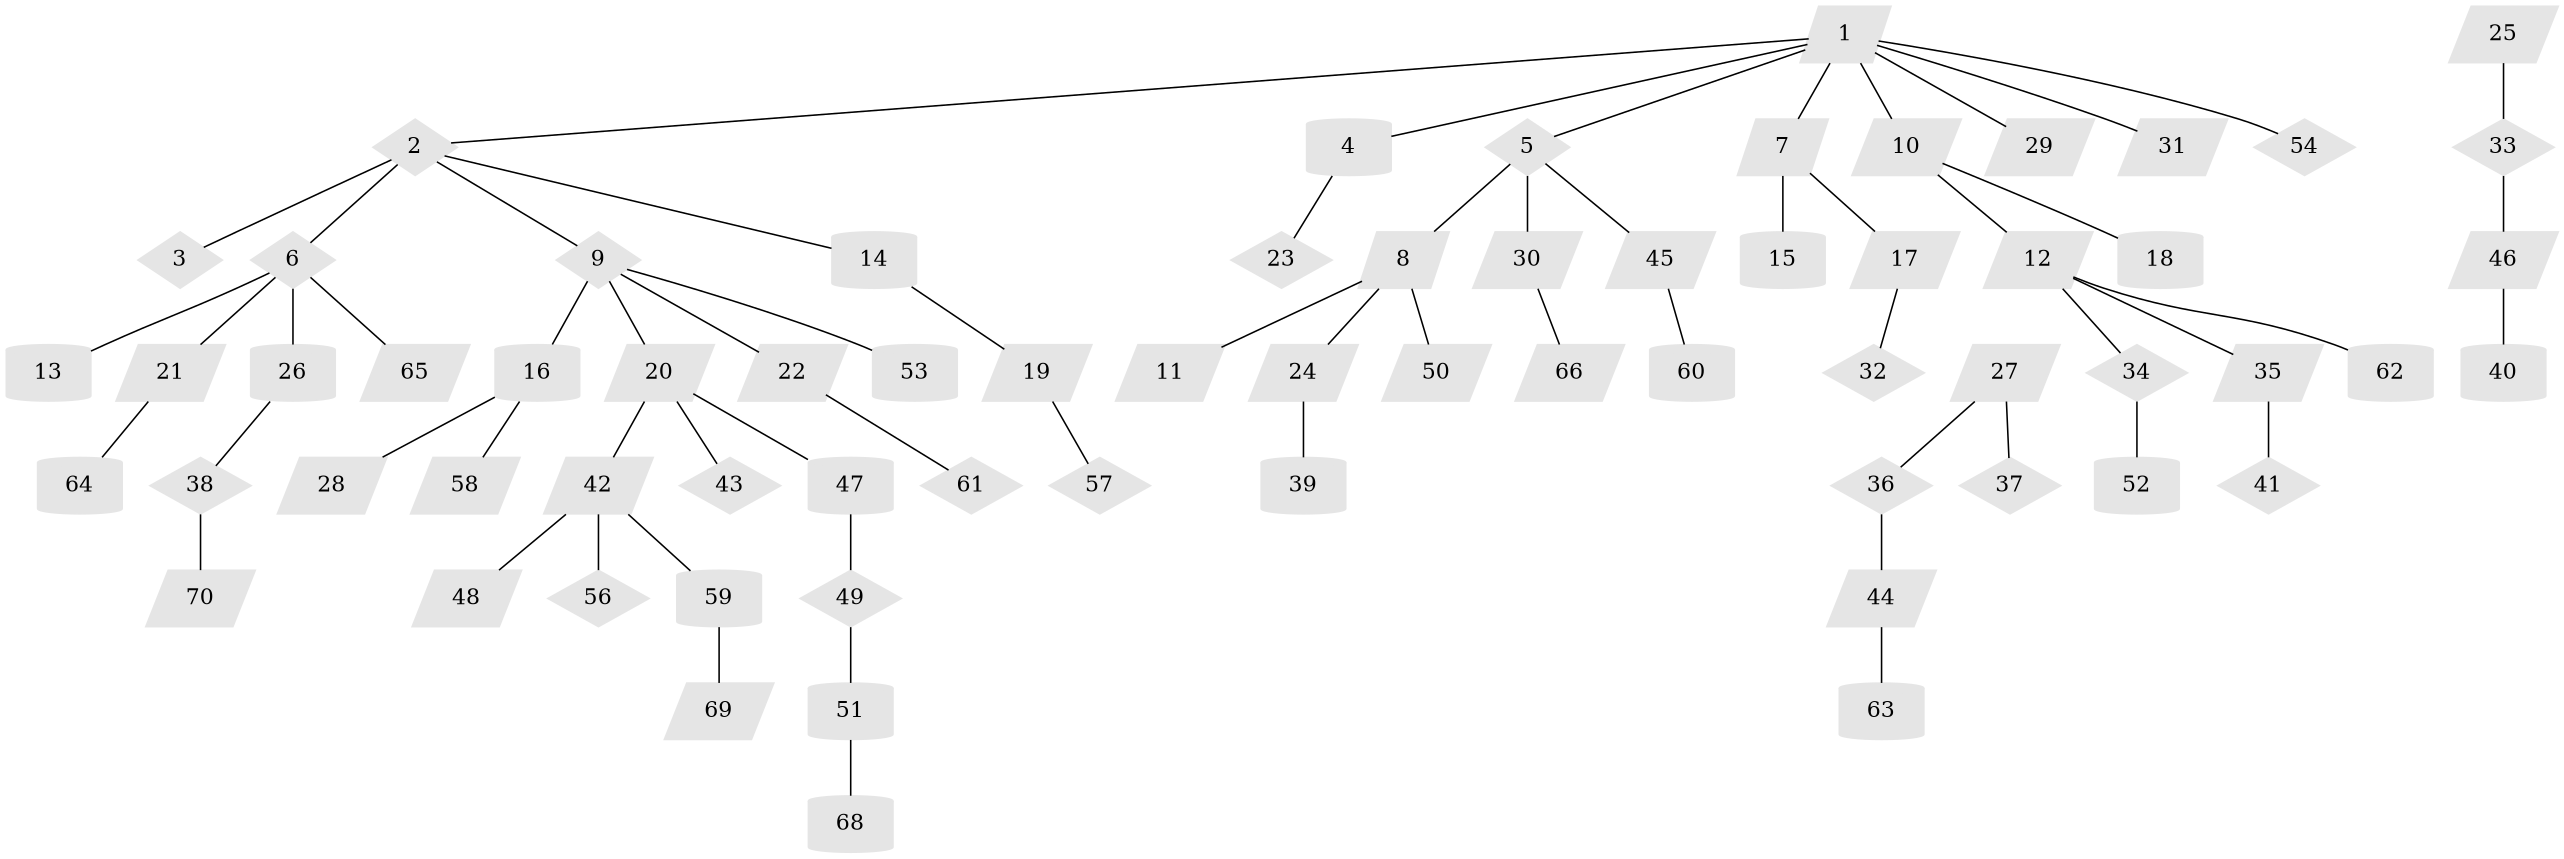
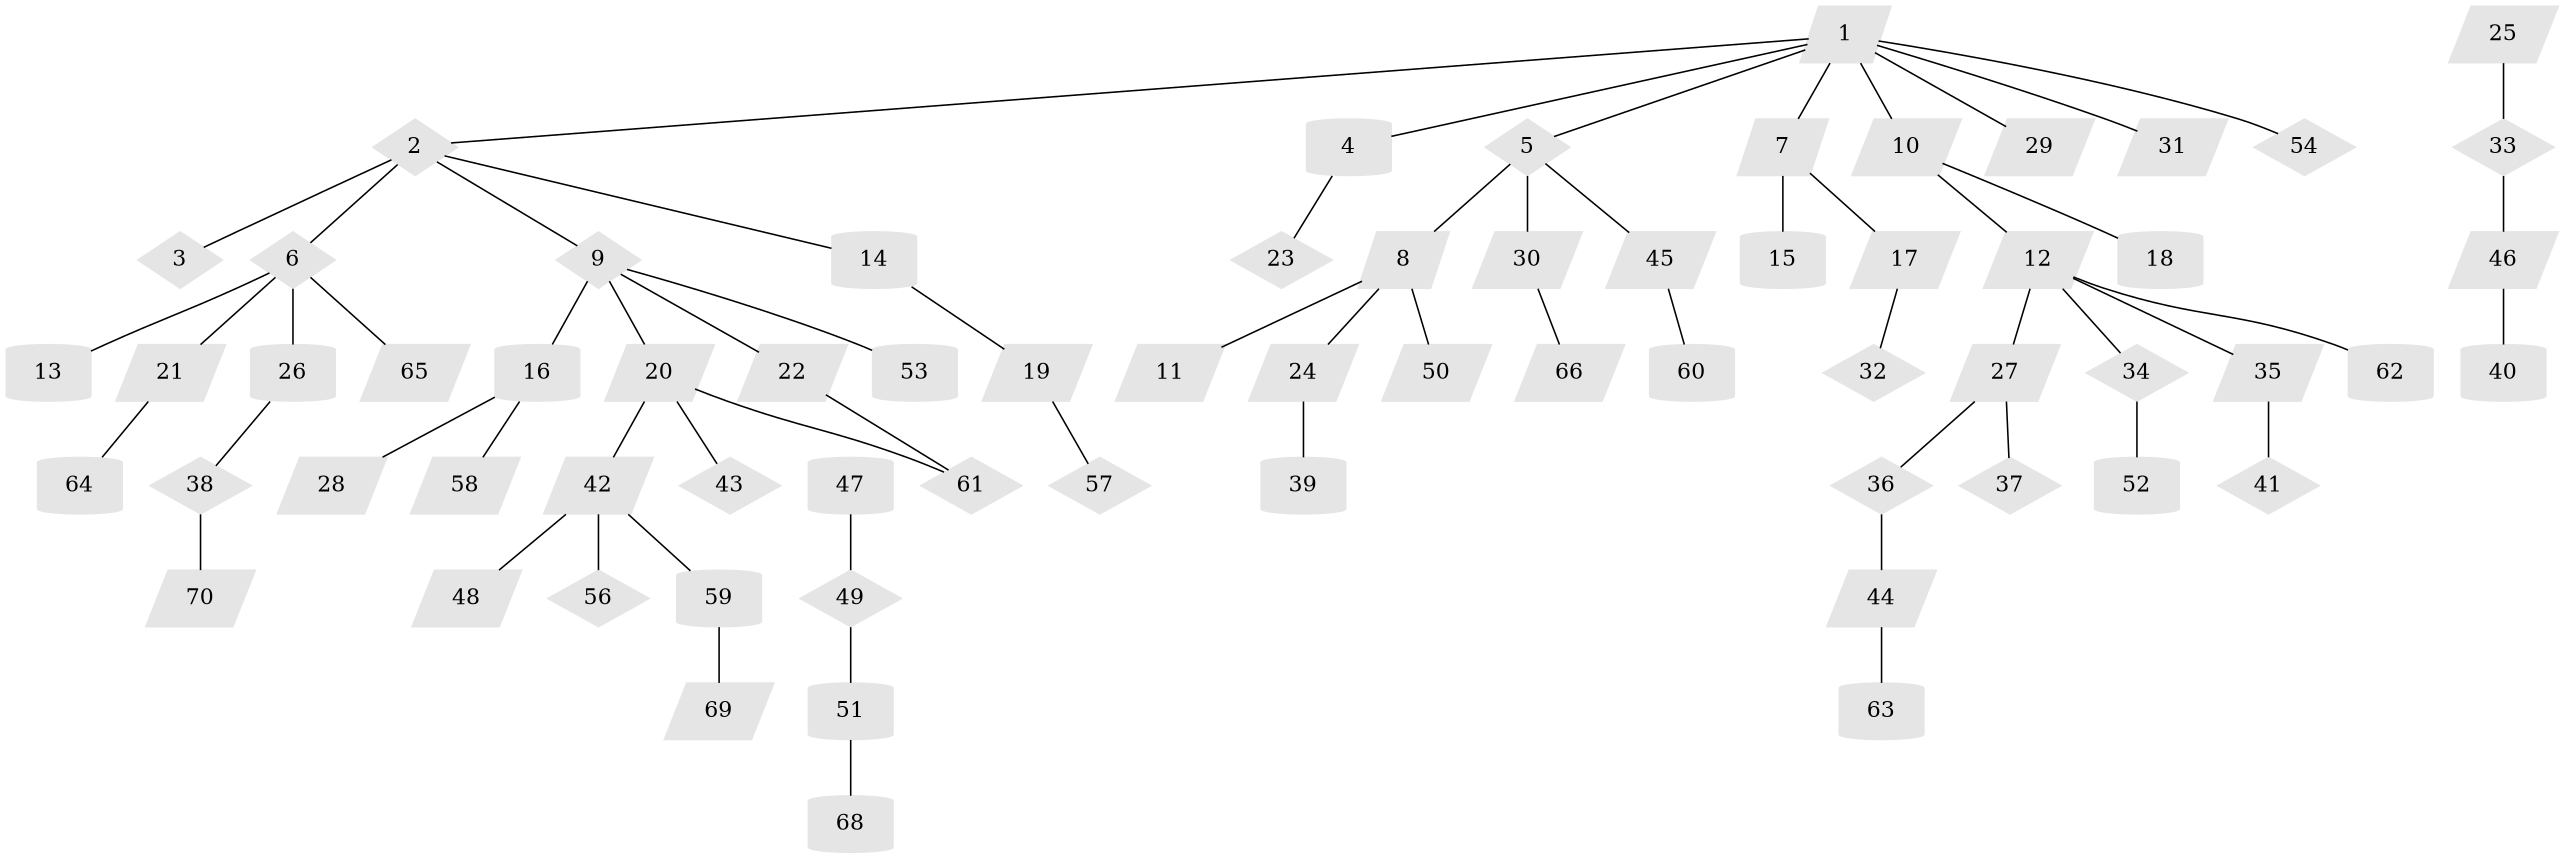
edge "12" -- "27": added
edge "20" -- "47": now "20" -- "61"
